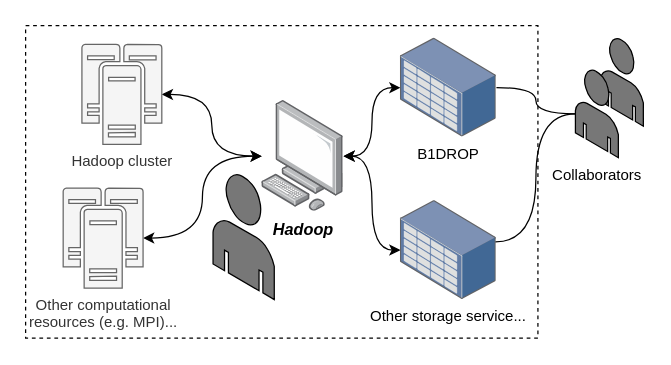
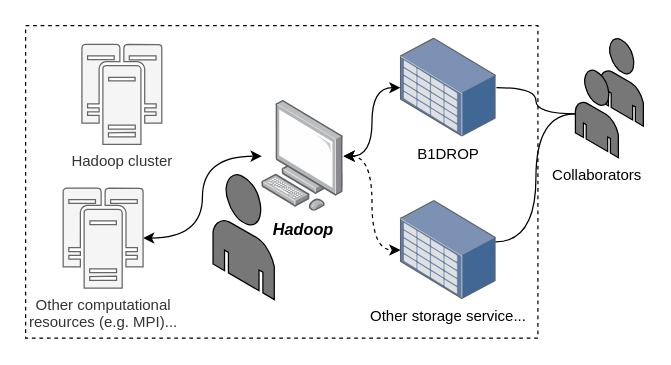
edge "Hadoop cluster" -- "Hadoop": removed
edge "Hadoop" -- "Other storage service...": style solid -> dashed
